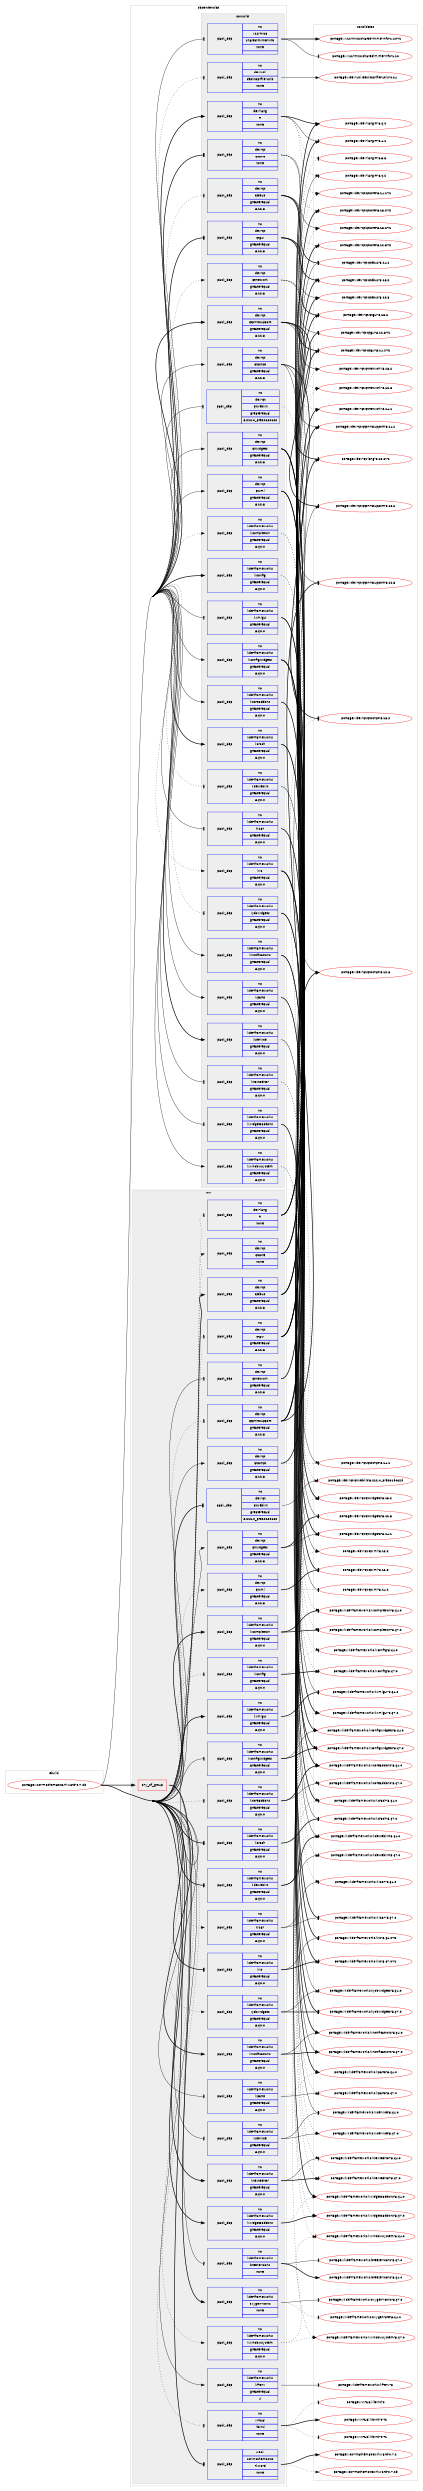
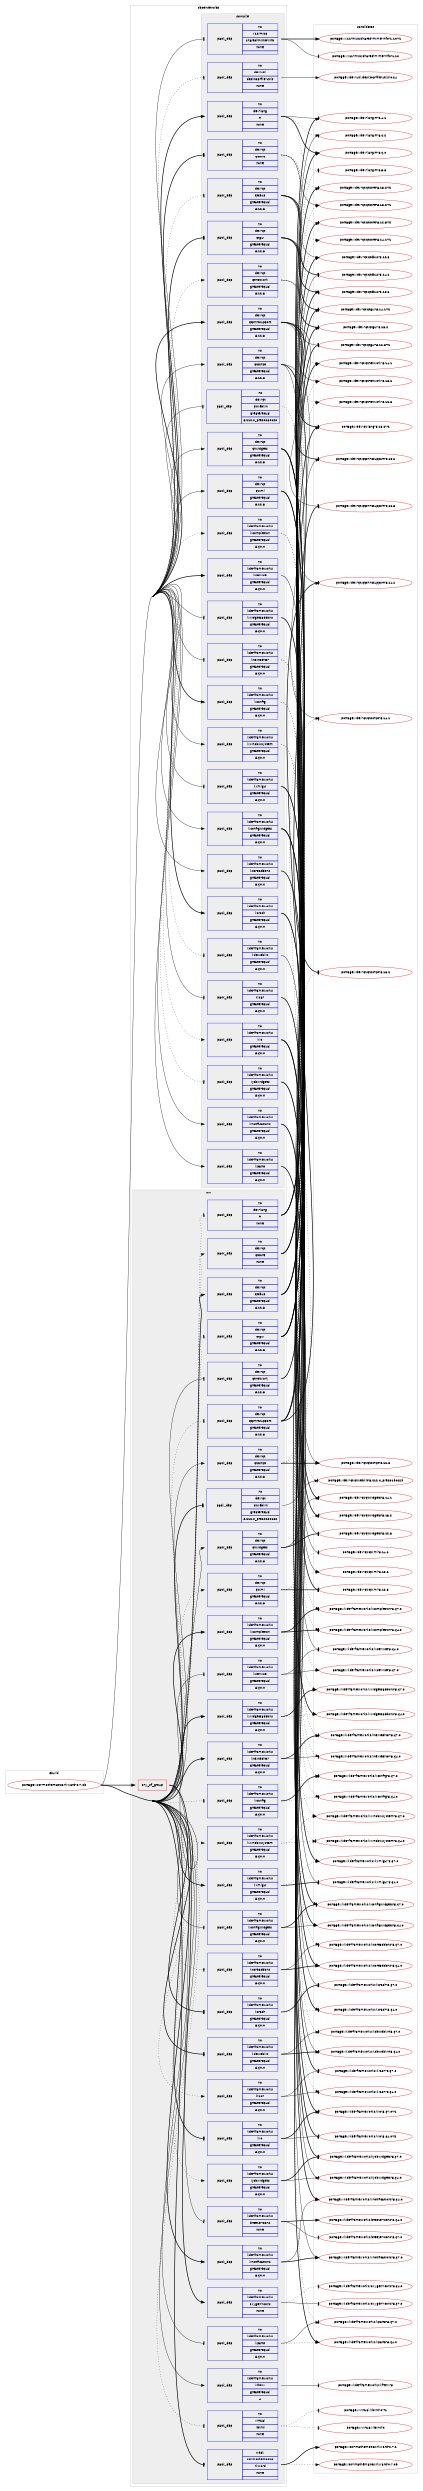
node "portage://kde-frameworks/oxygen-pre-5.64.0": label "portage://kde-frameworks/oxygen-pre-5.64.0" -> "portage://kde-frameworks/oxygen-icons-5.64.0"
node "portage://virtual/libintl-0-r2": removed
